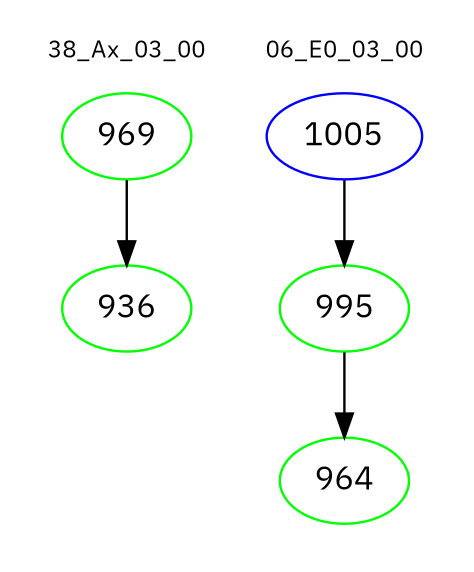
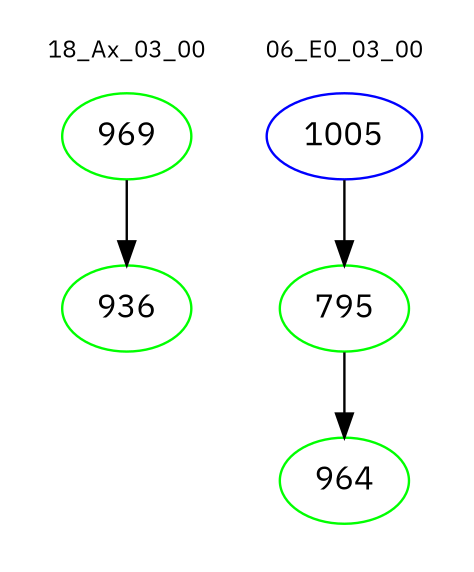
cluster "38_Ax_03_00": label "38_Ax_03_00" -> "18_Ax_03_00"
node "995": label "995" -> "795"
